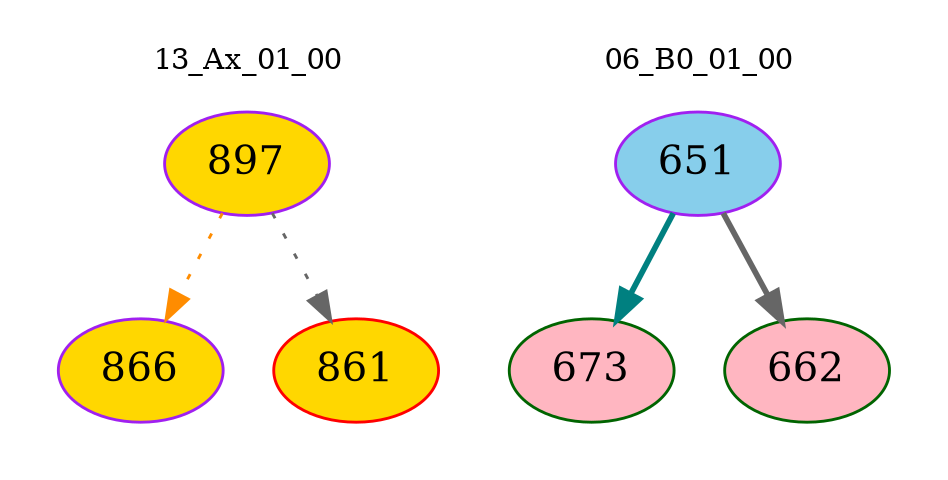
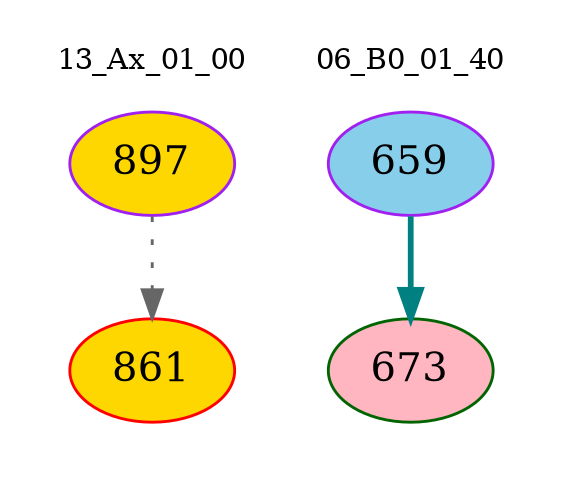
cluster "06_B0_01_00": label "06_B0_01_00" -> "06_B0_01_40"
node "651": label "651" -> "659"
node "866": removed
node "662": removed
